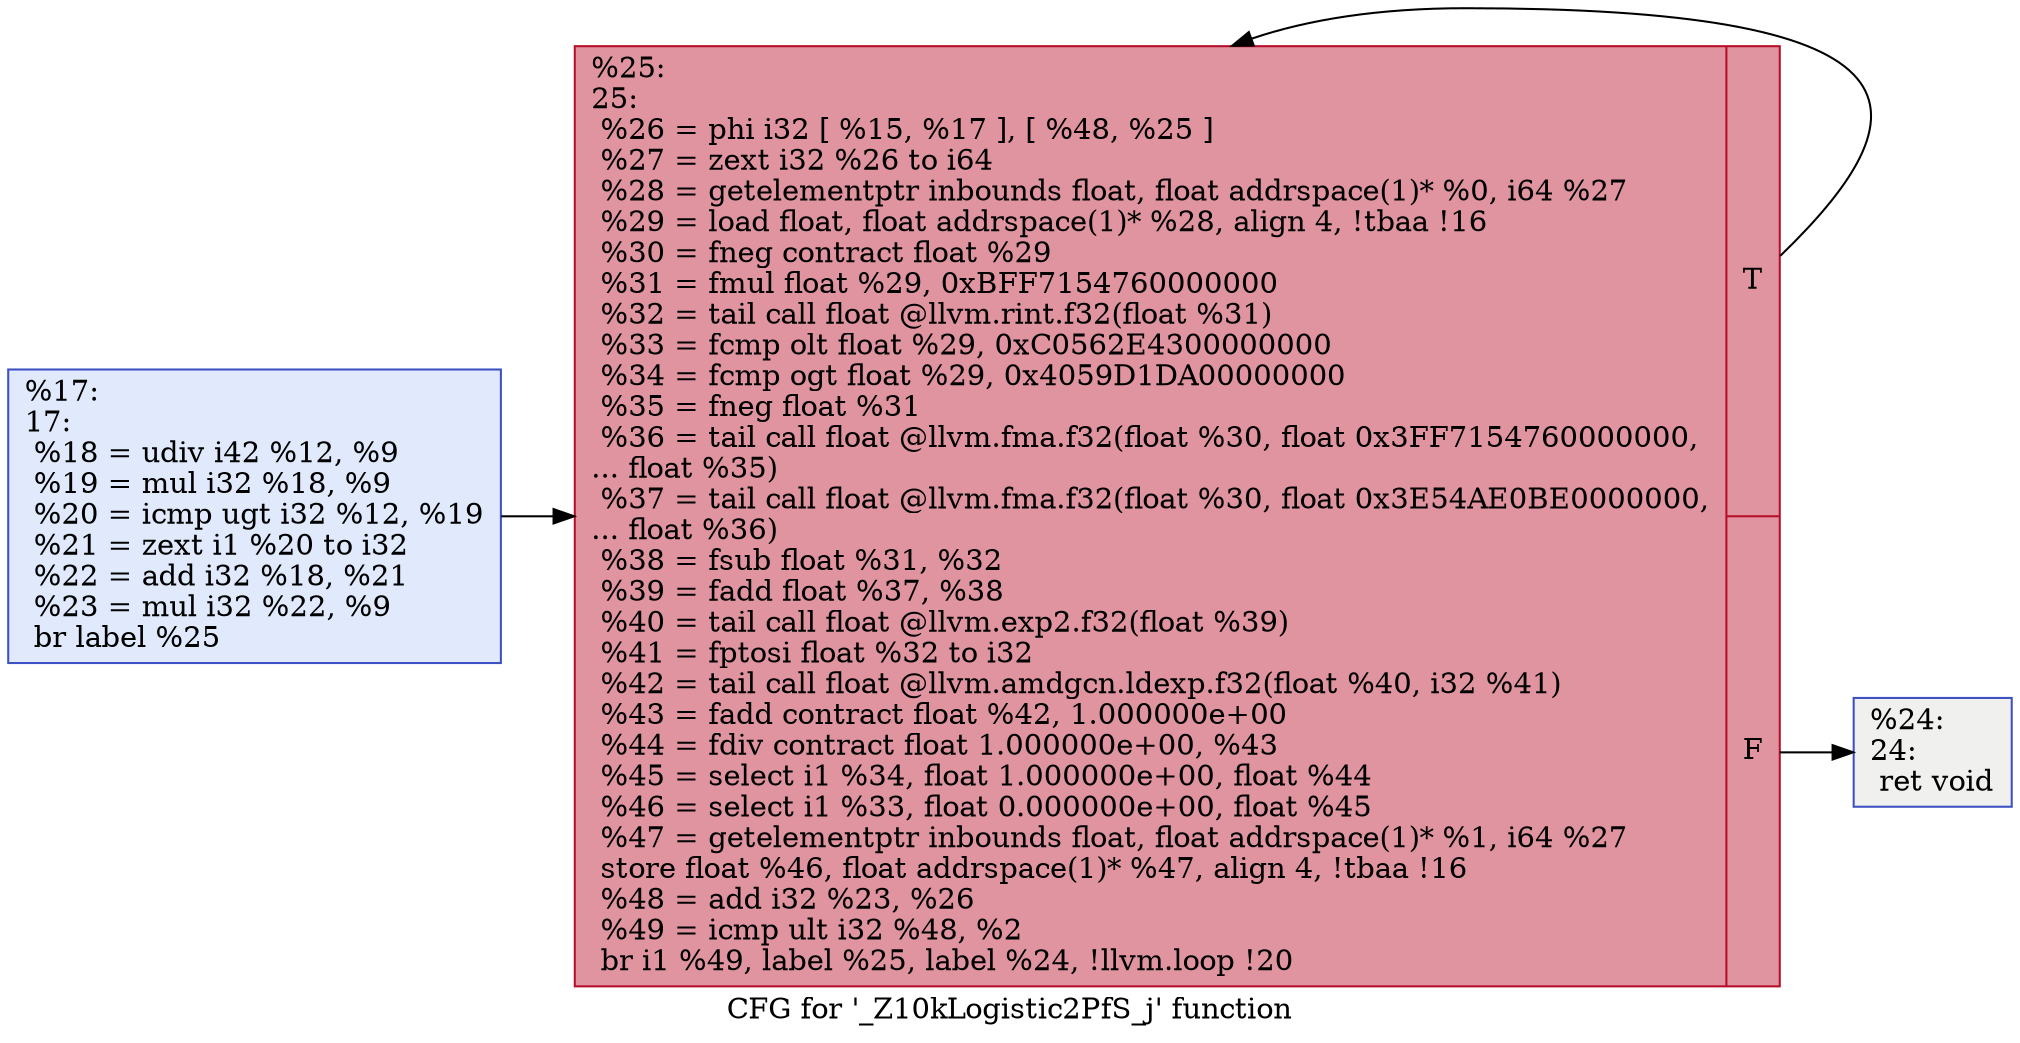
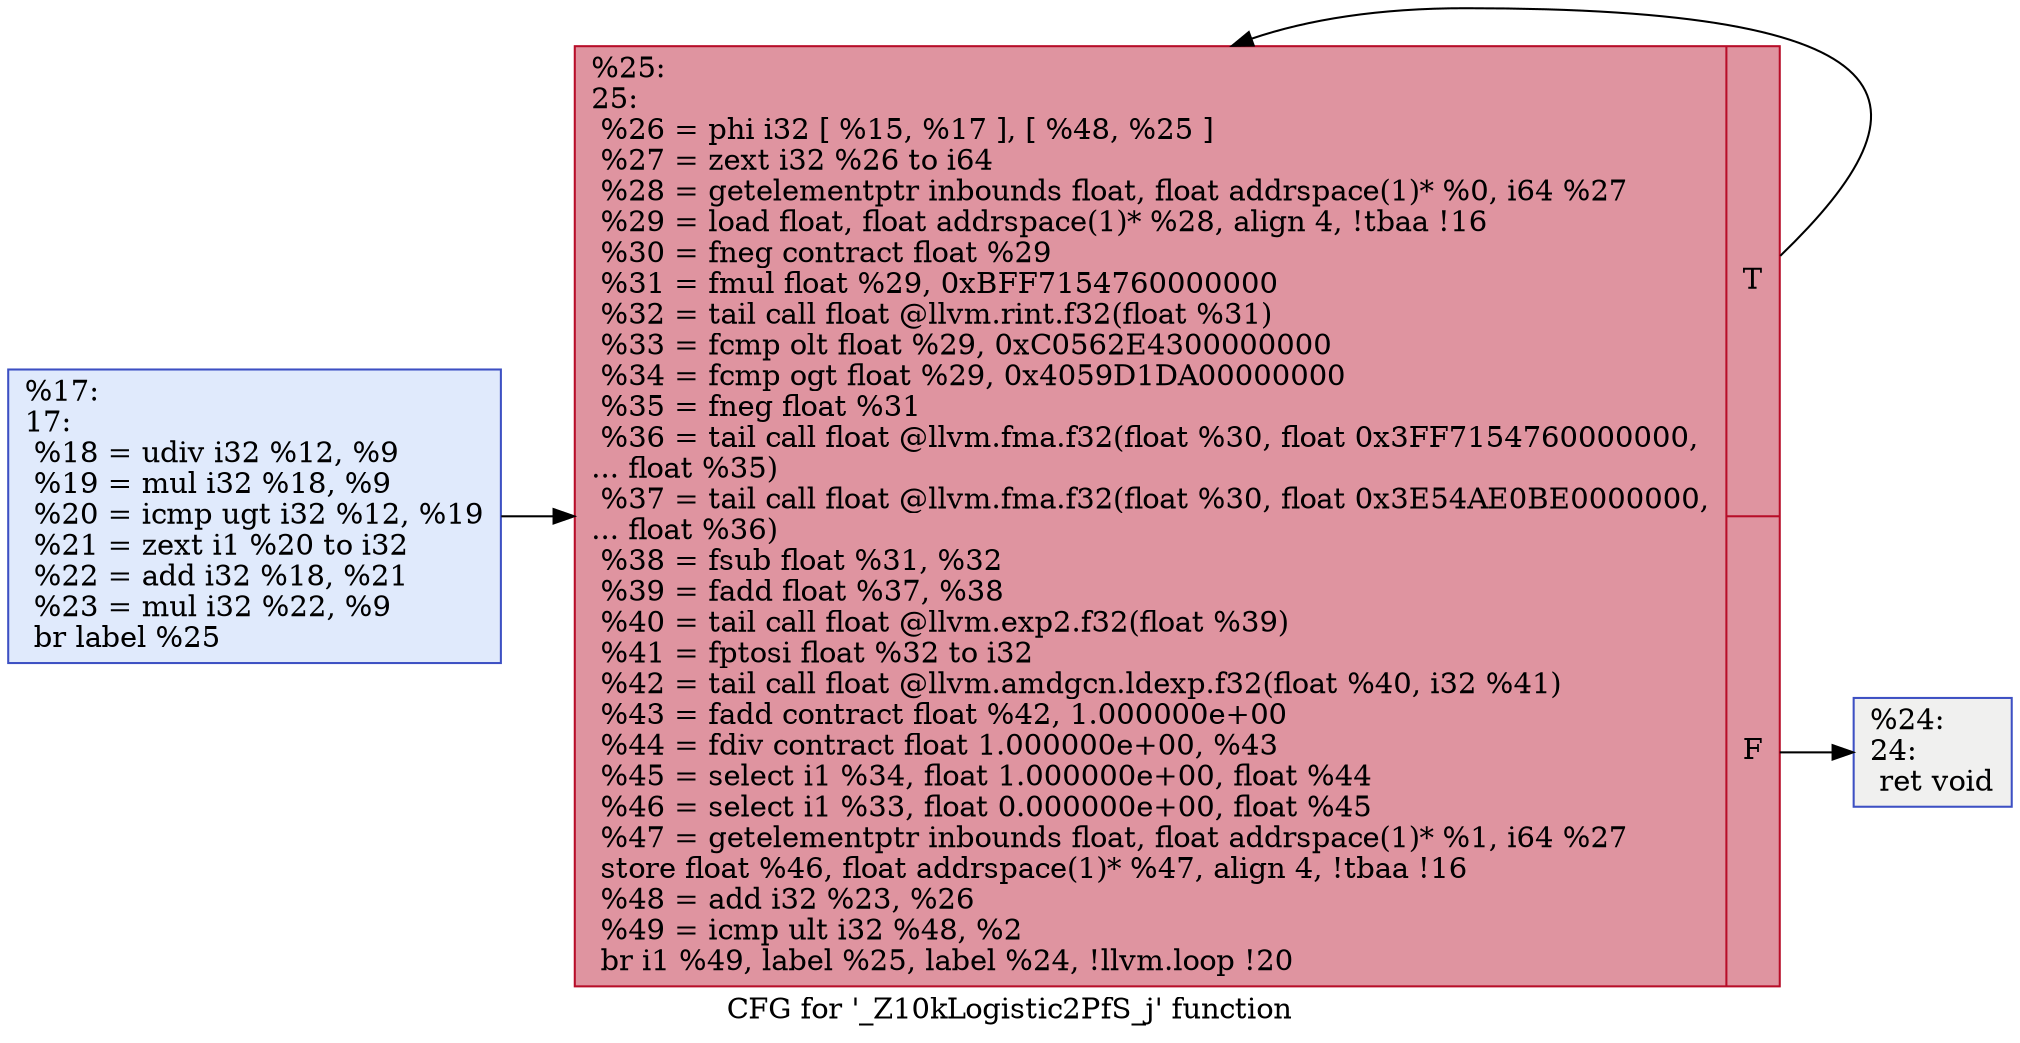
node "%17:": text "%18 = udiv i42 %12, %9" -> "%18 = udiv i32 %12, %9"
